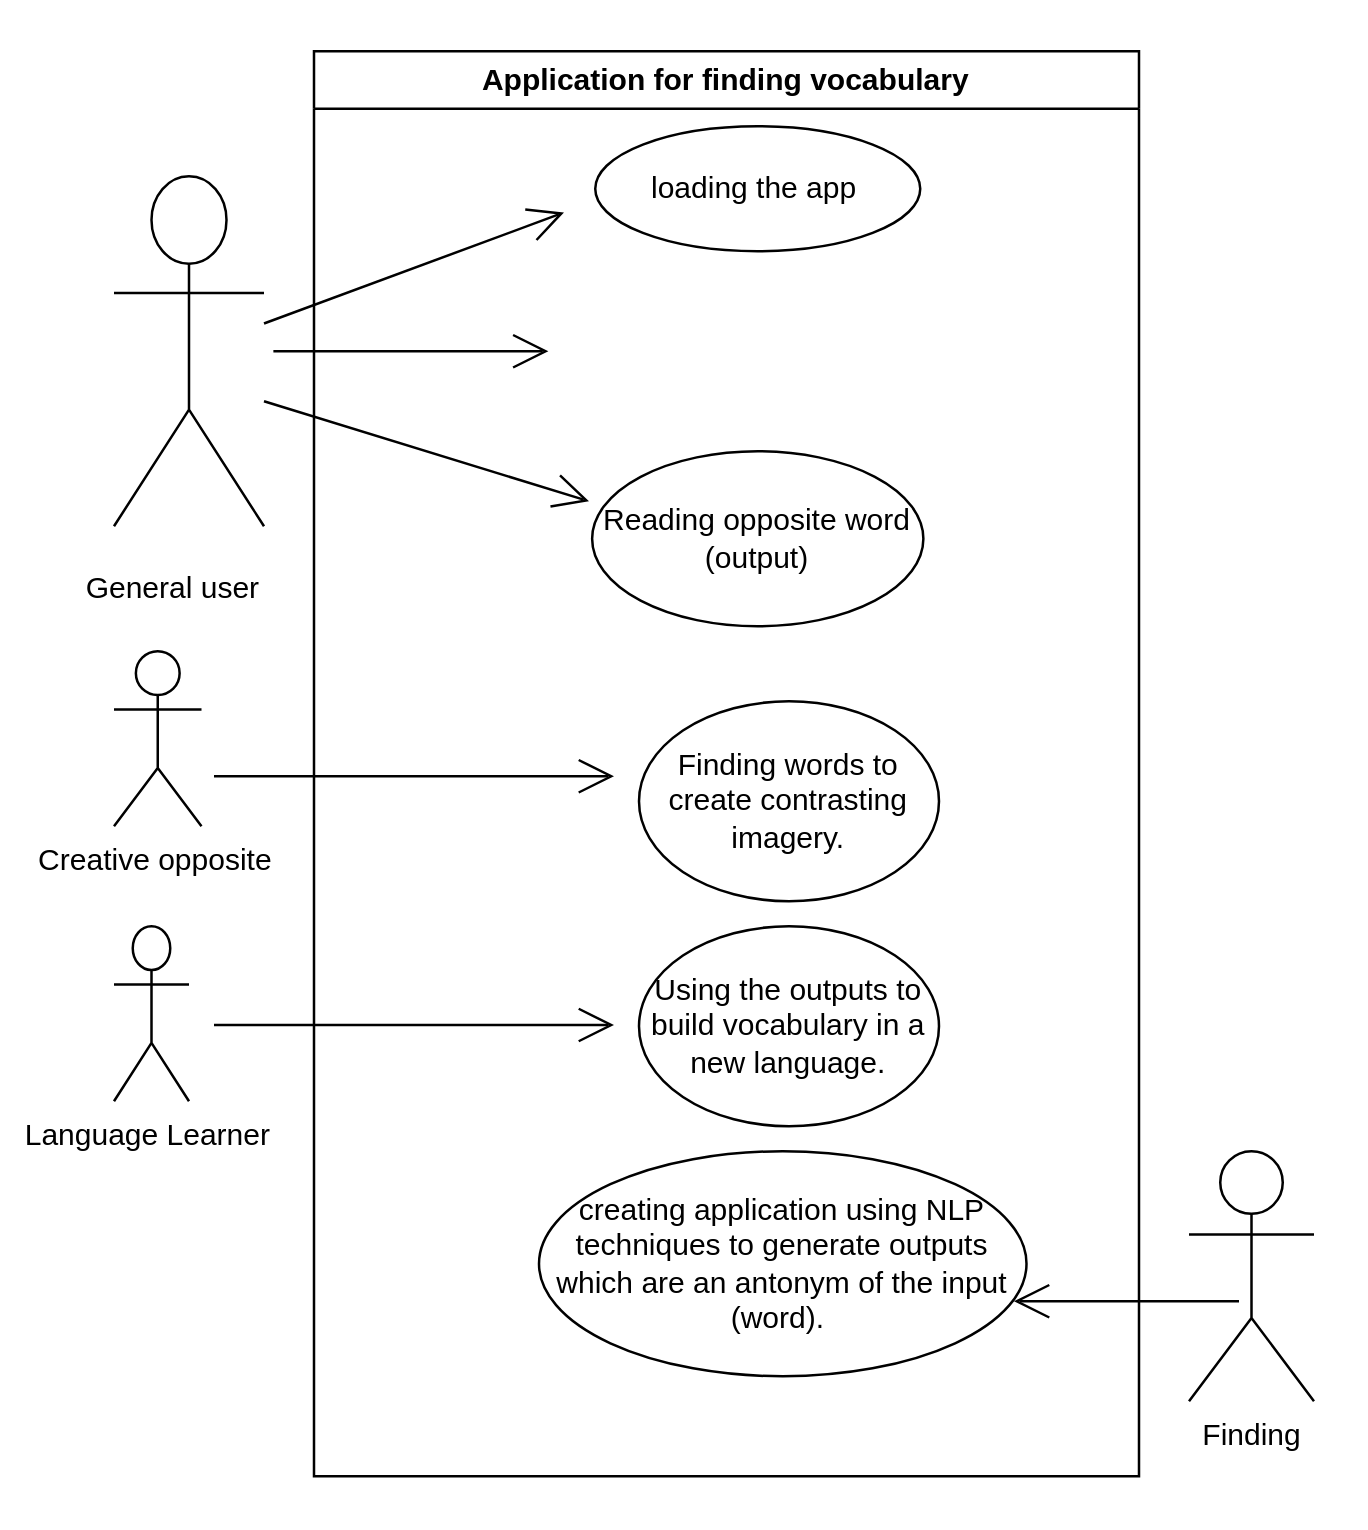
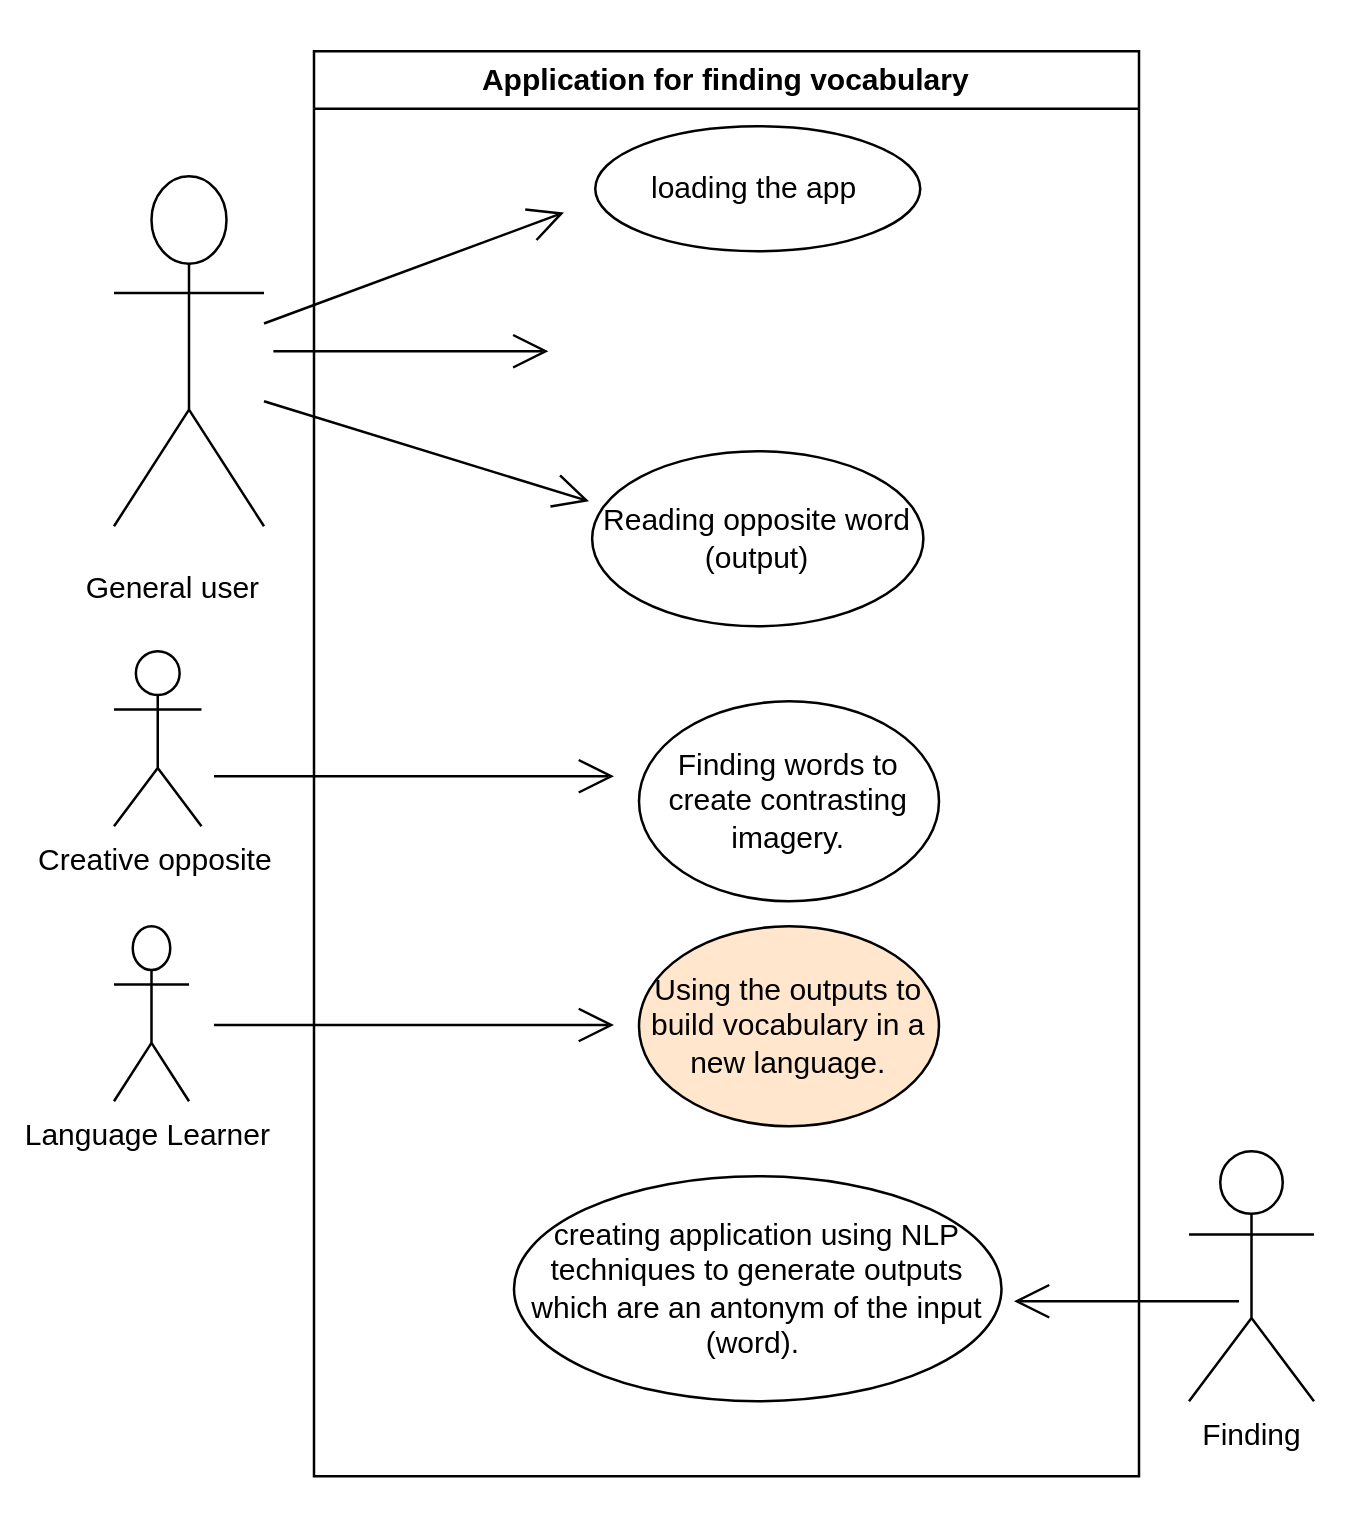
node "Using the outputs to build vocabulary in a new language.": fillcolor #ffffff -> #ffe6cc
node "creating application using NLP techniques to generate outputs which are an antonym of the input (word).": moved (783, 1264) -> (758, 1289)
